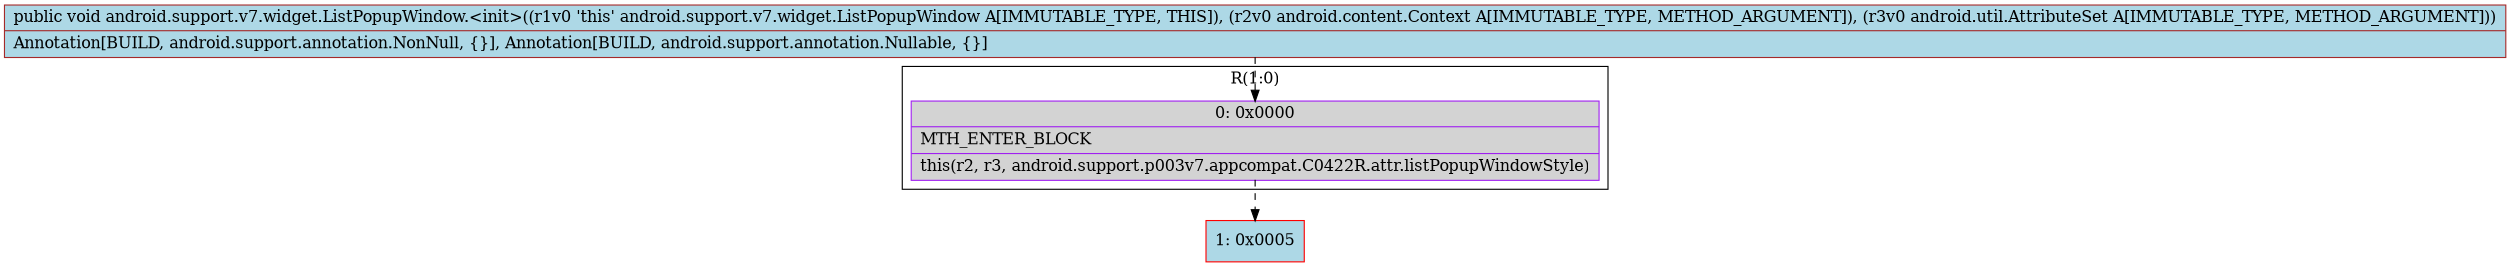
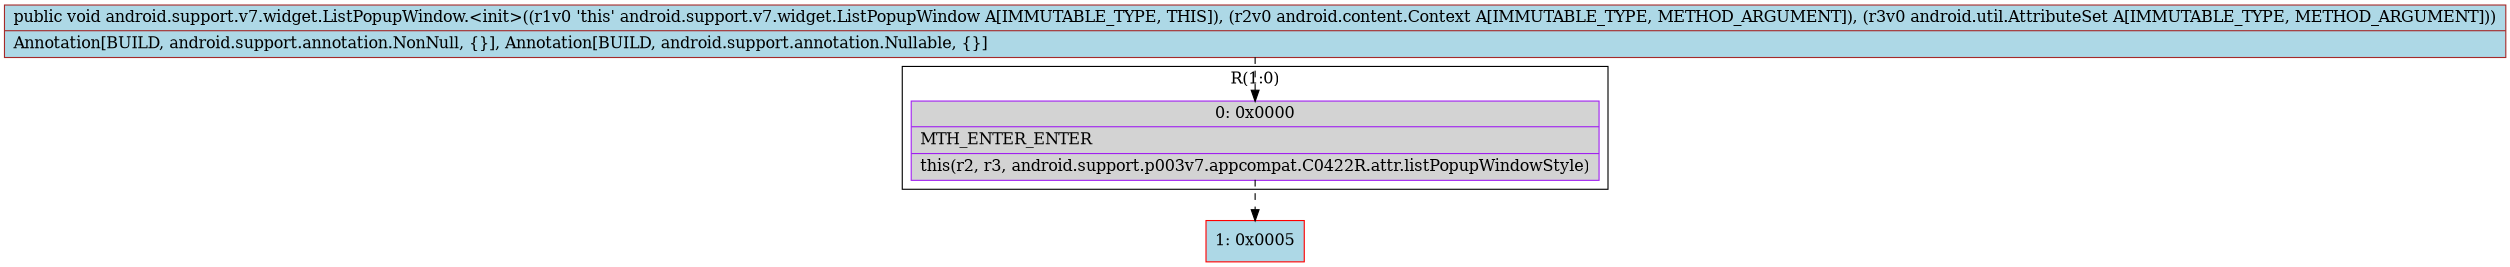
node "0: 0x0000": text "MTH_ENTER_BLOCK" -> "MTH_ENTER_ENTER"
